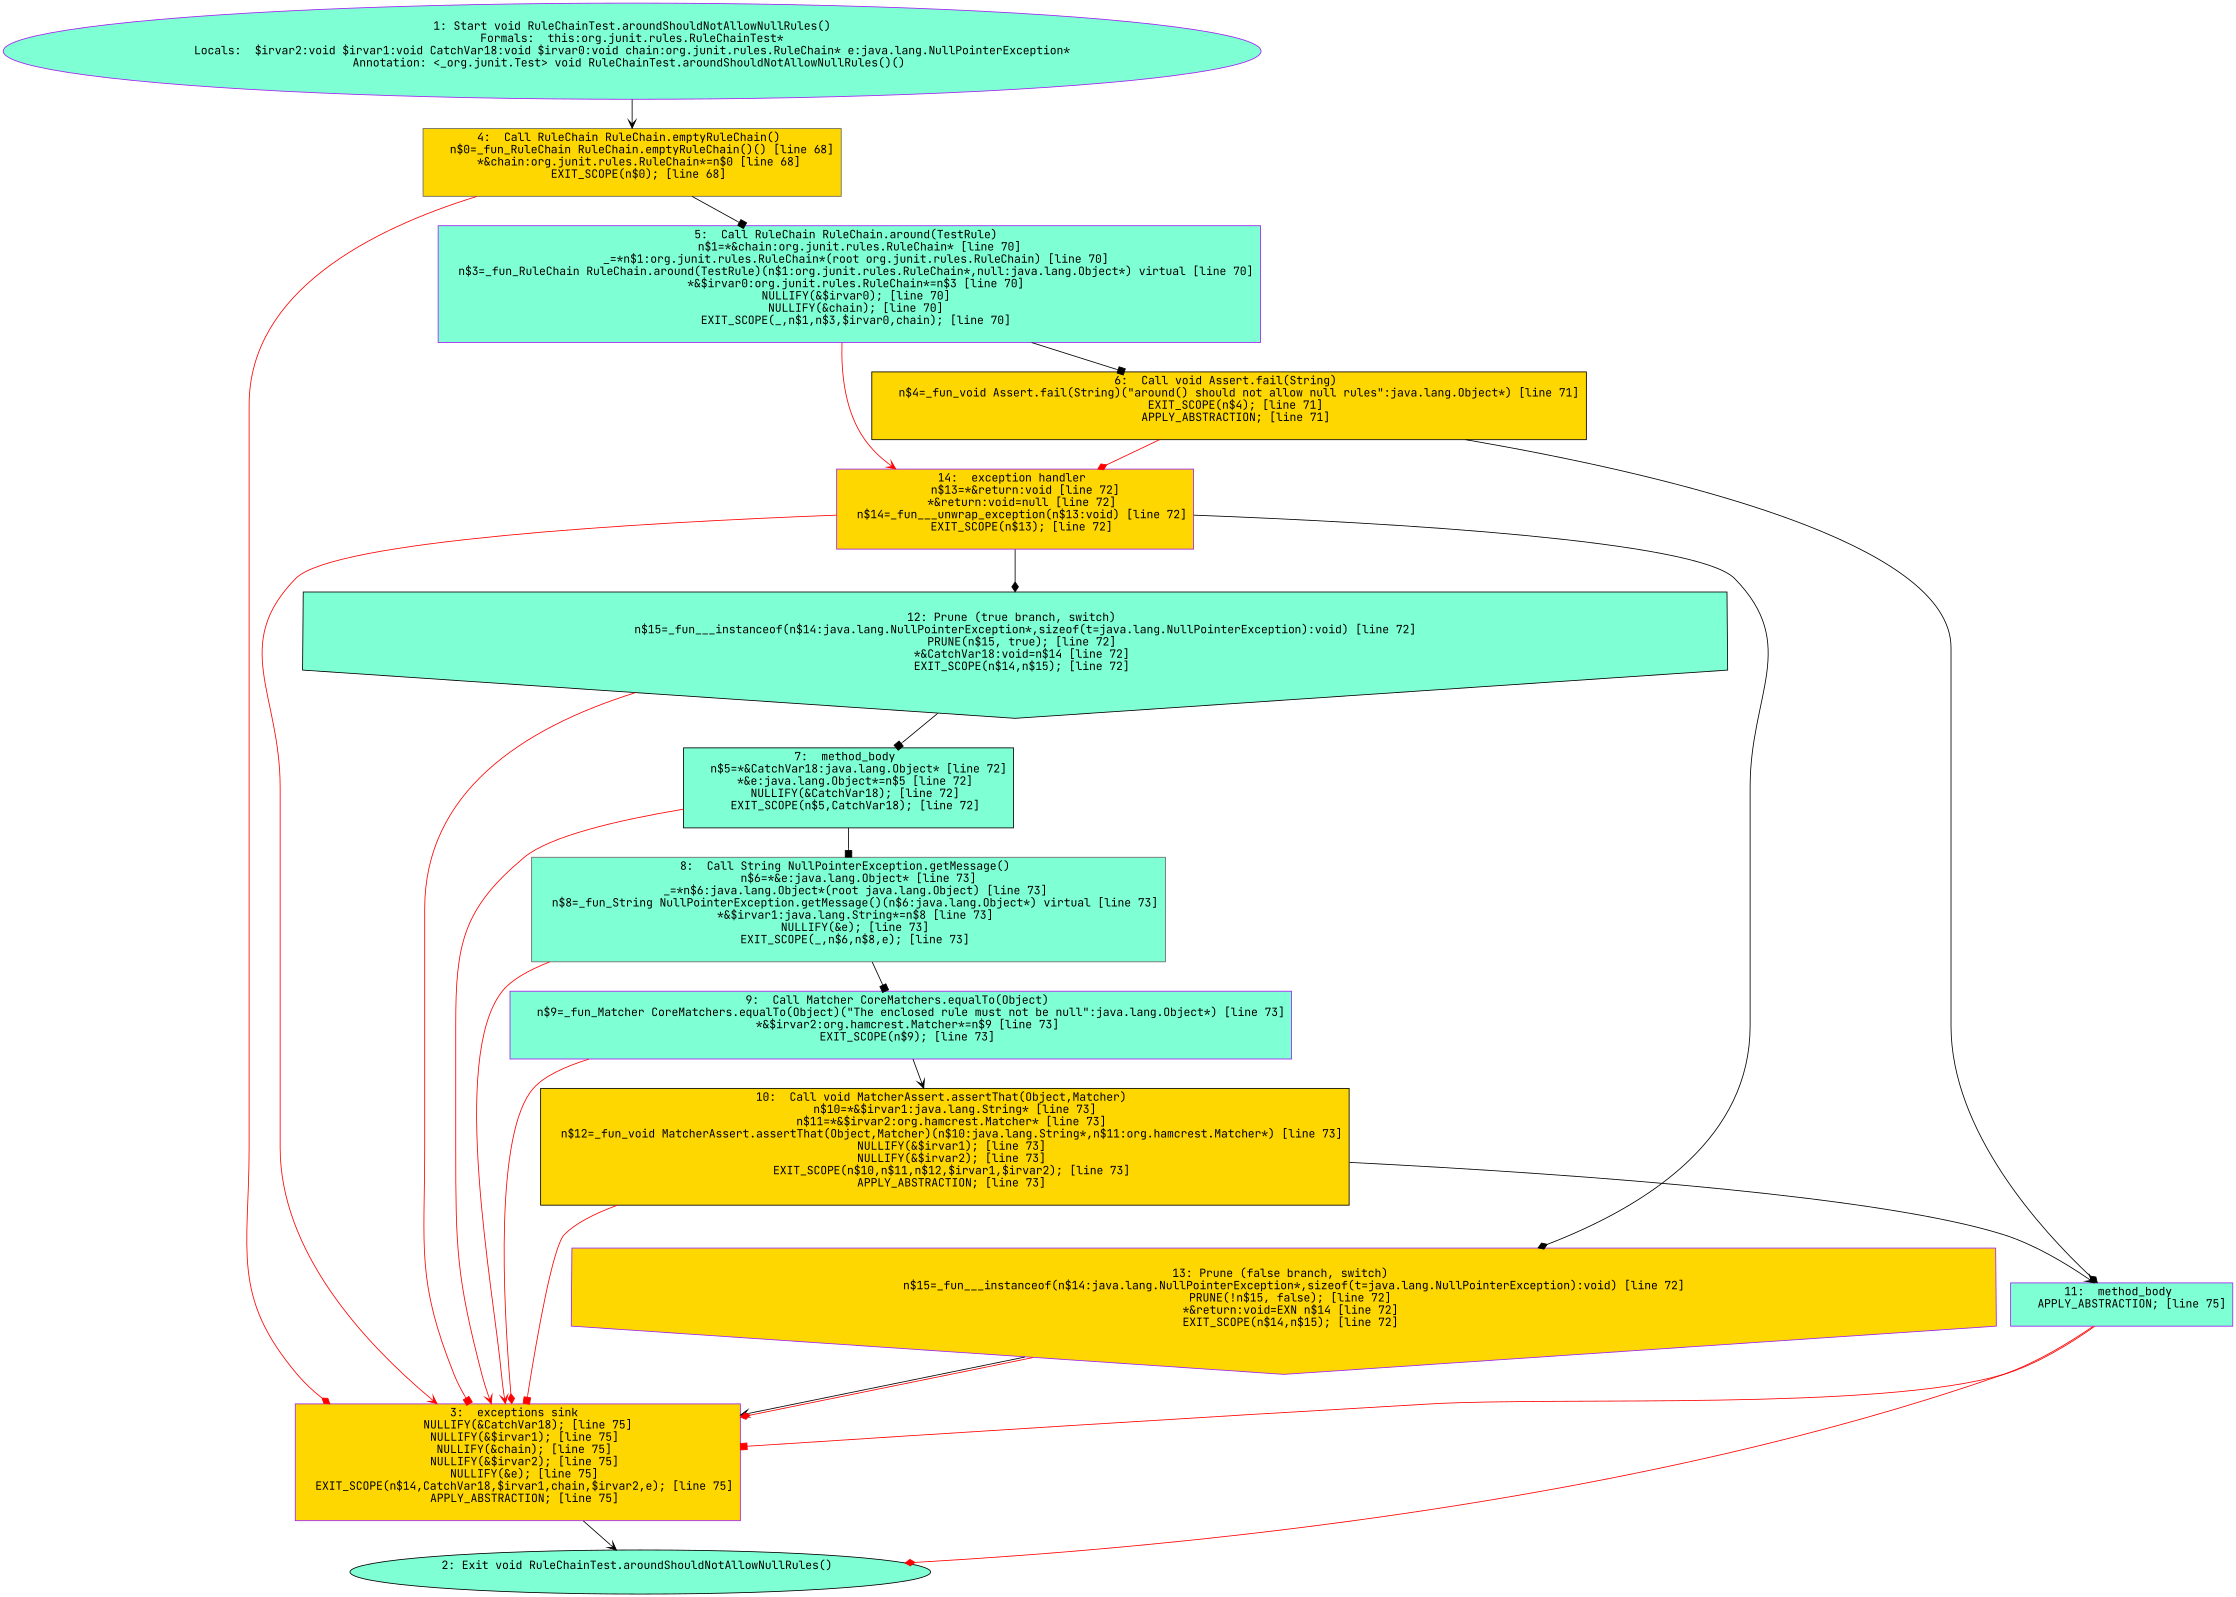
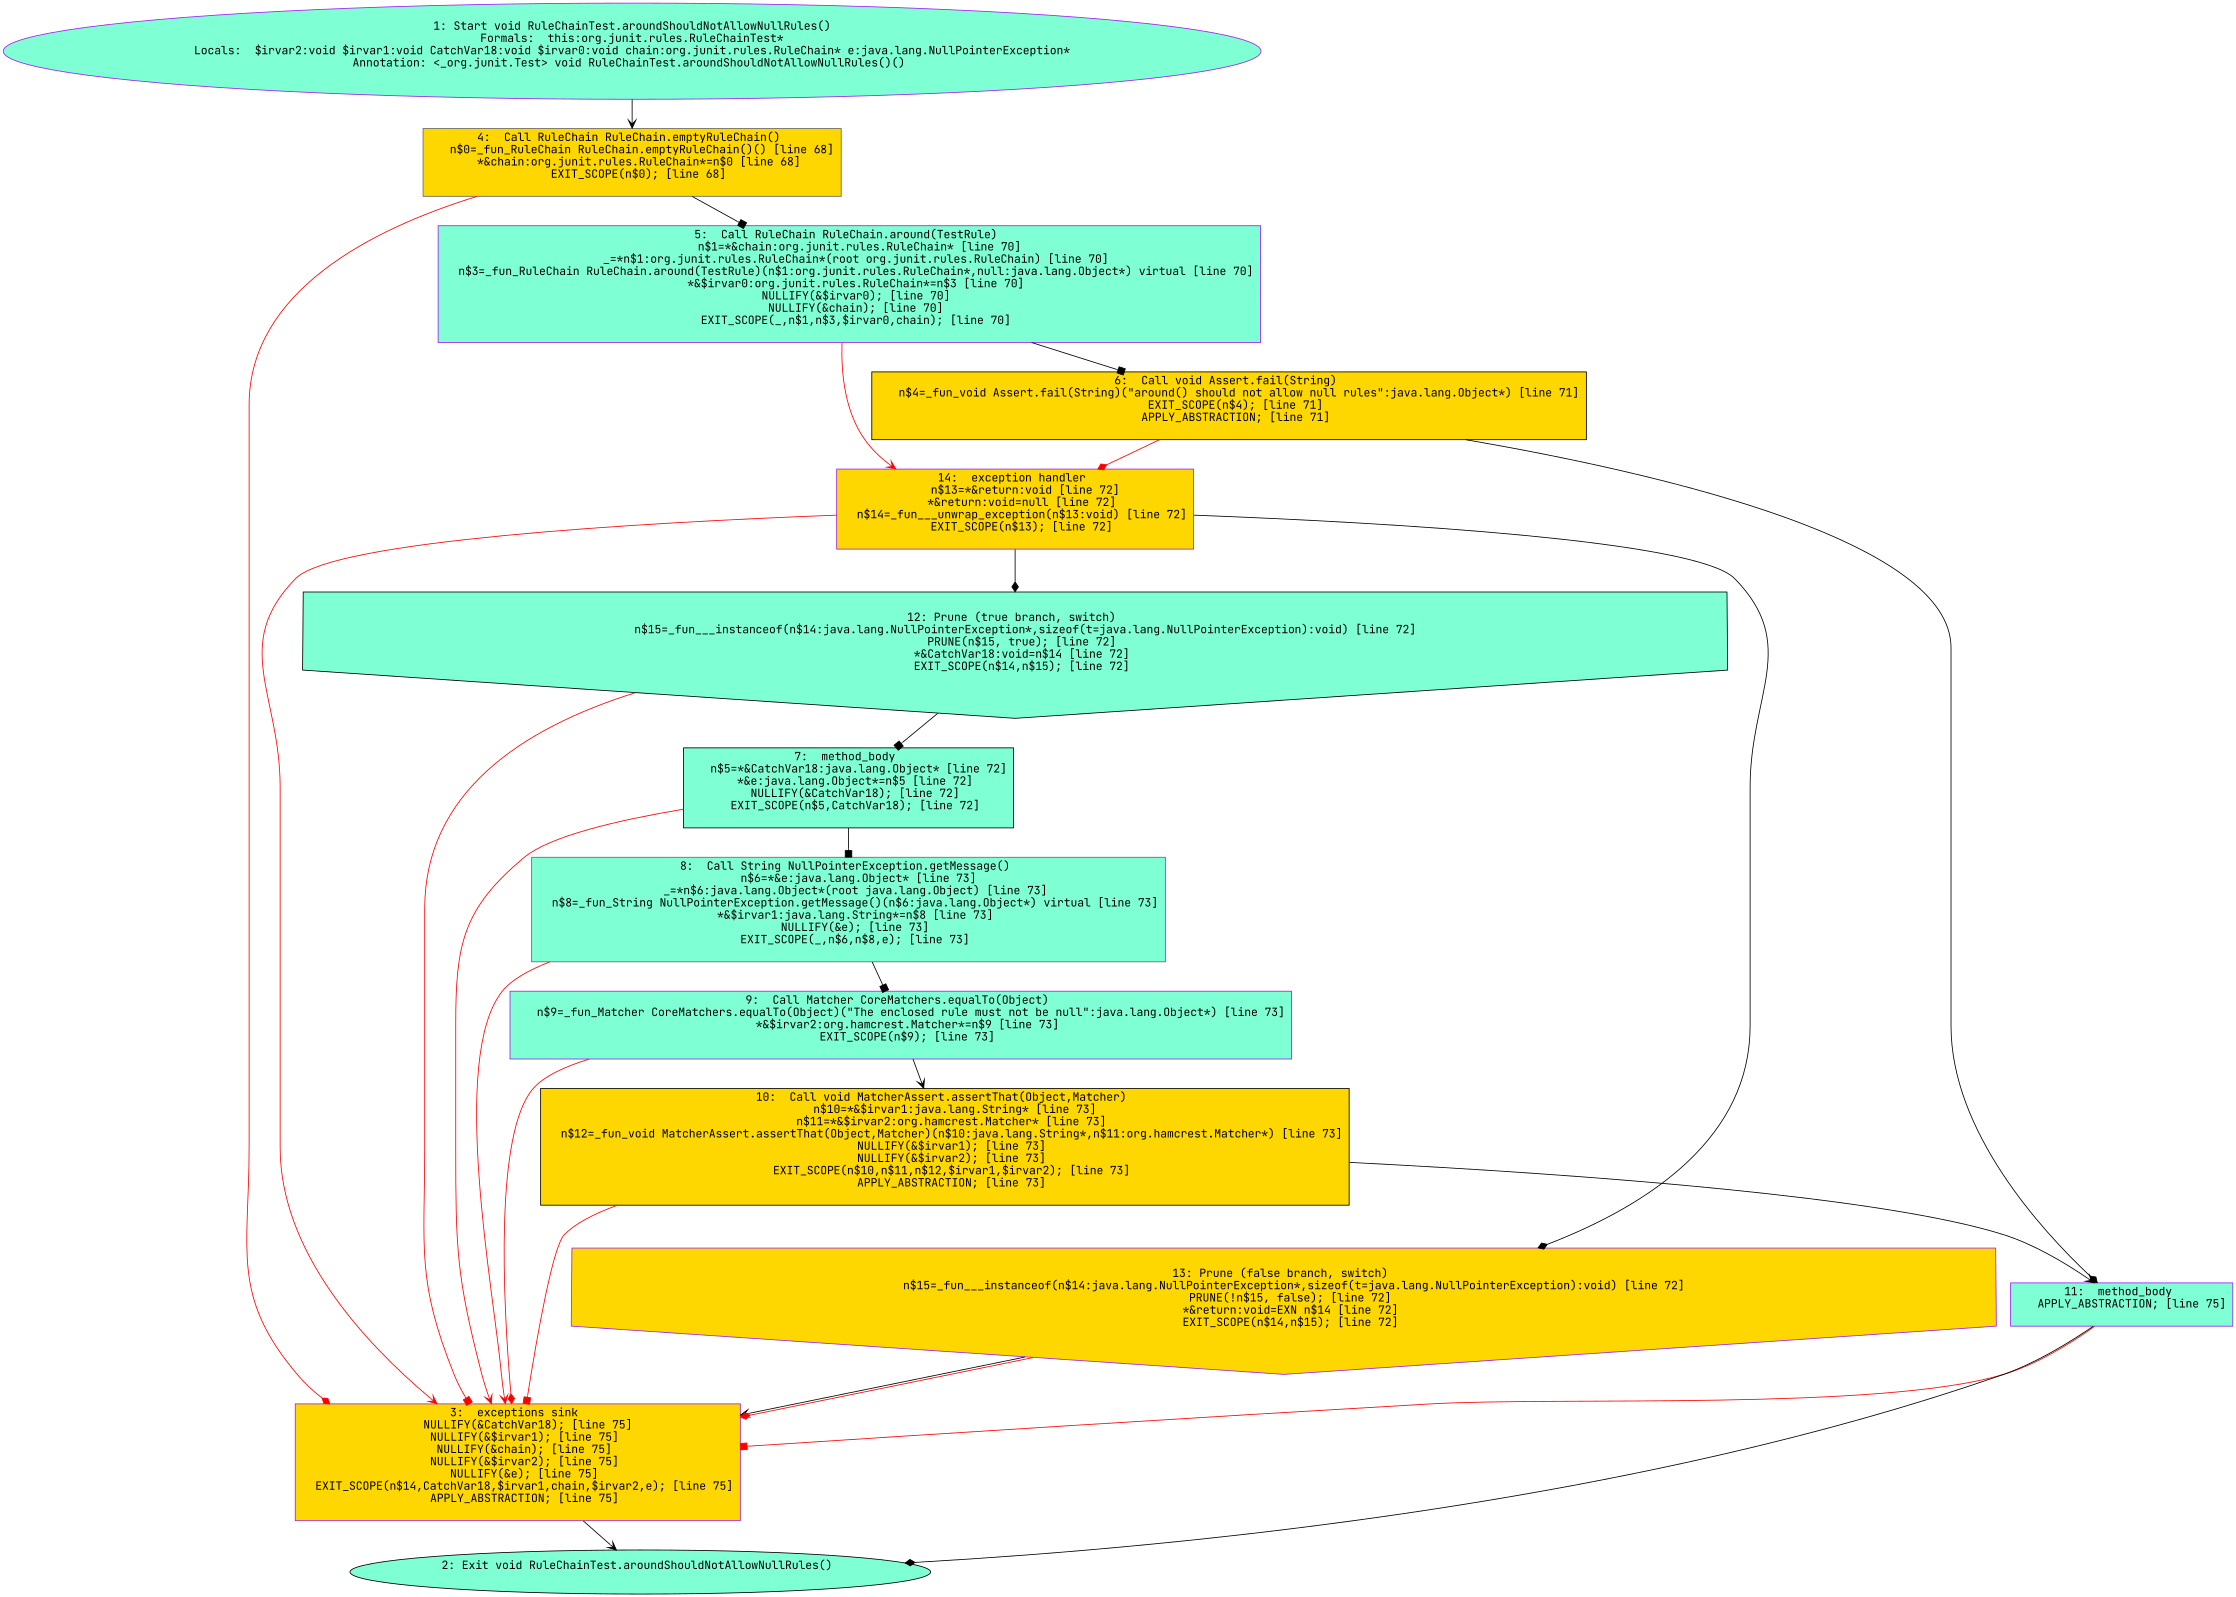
edge "11:  method_body APPLY_ABSTRACTION; [line 75]" -> "2: Exit void RuleChainTest.aroundShouldNotAllowNullRules()": color red -> black
